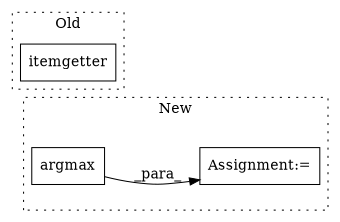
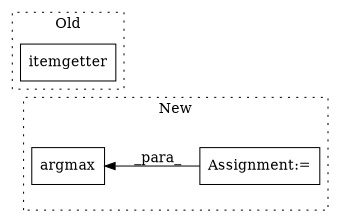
edge "argmax" -> "Assignment:=": reversed
